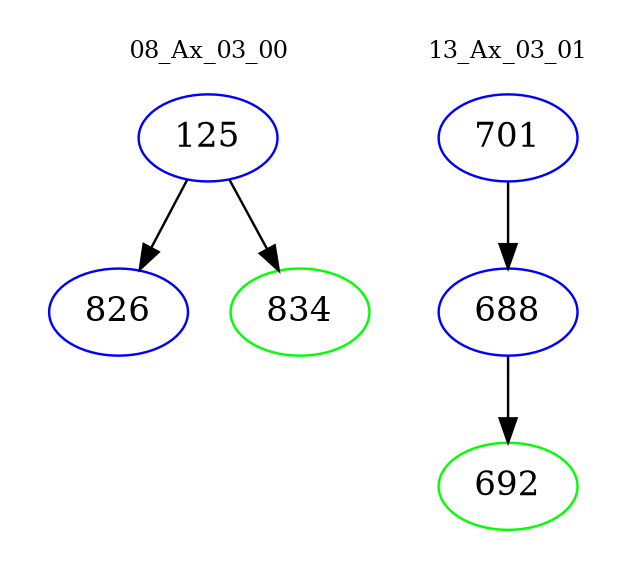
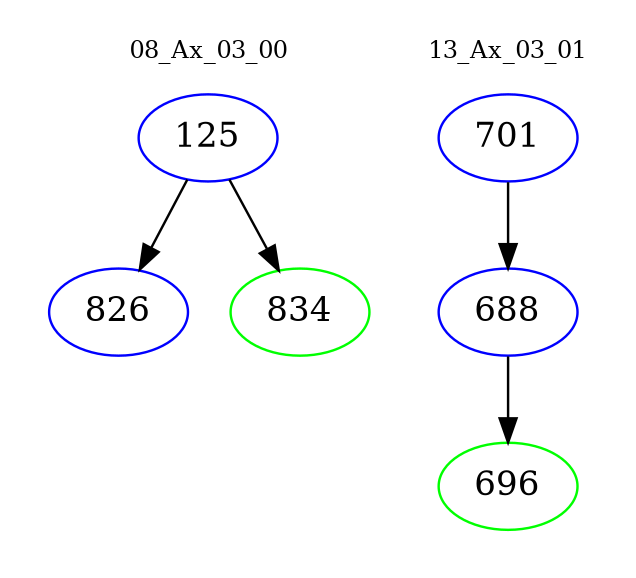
node "692": label "692" -> "696"
